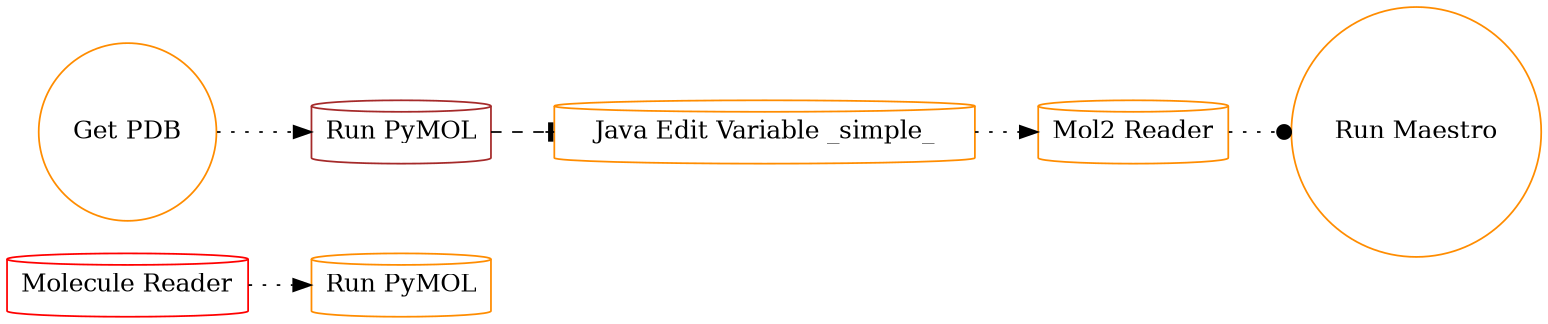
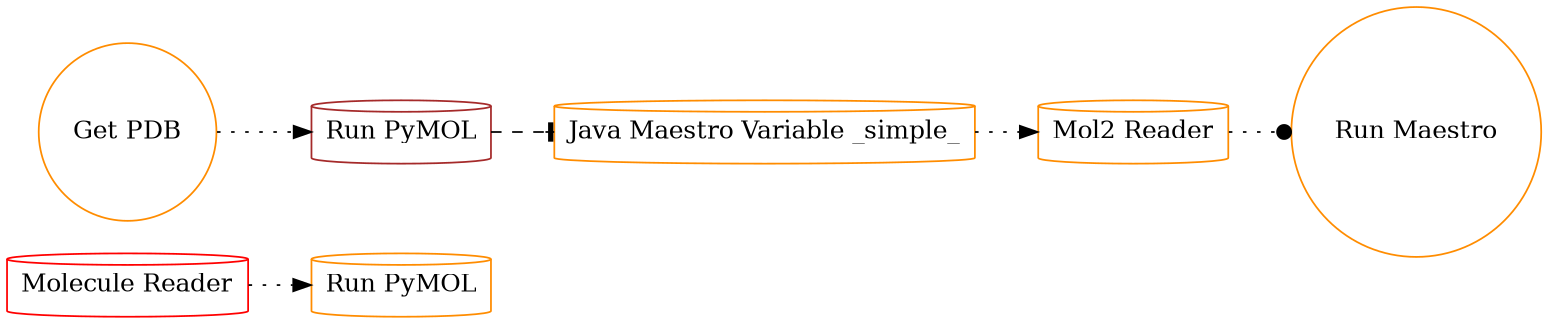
node "Java Edit Variable _simple_": label "Java Edit Variable _simple_" -> "Java Maestro Variable _simple_"
